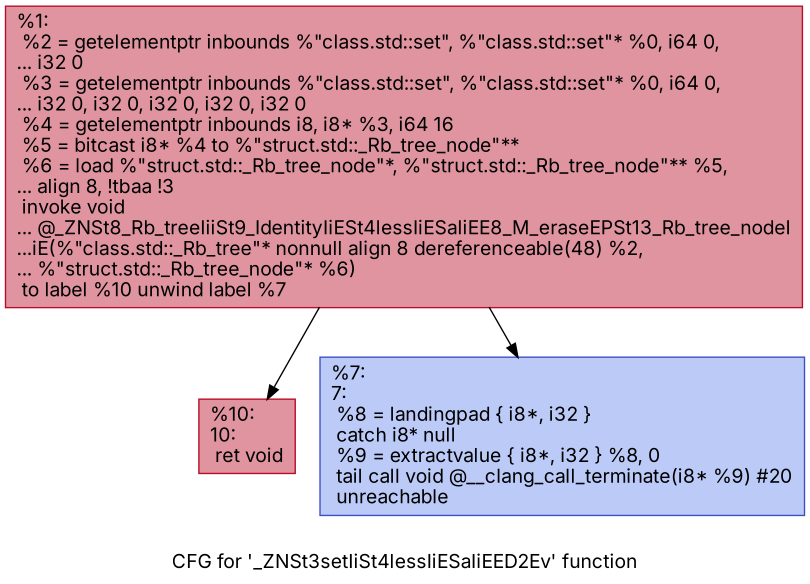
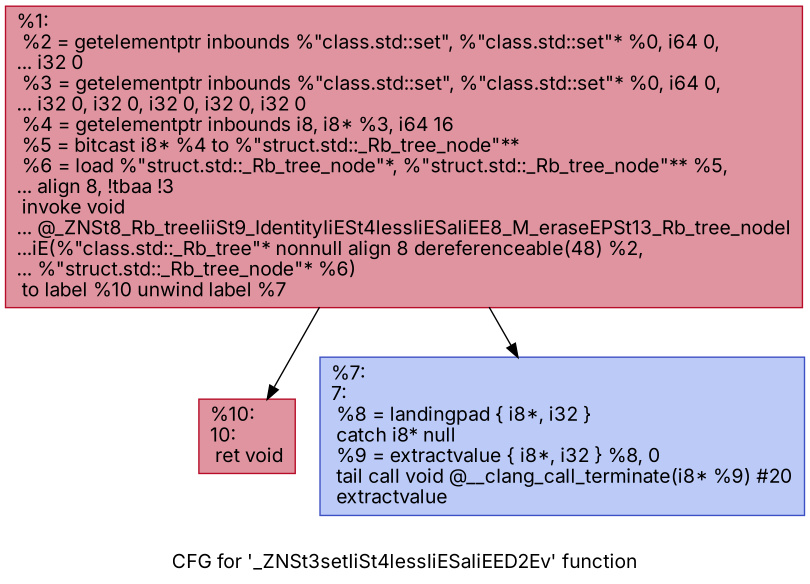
node "%7:": text "unreachable" -> "extractvalue"
